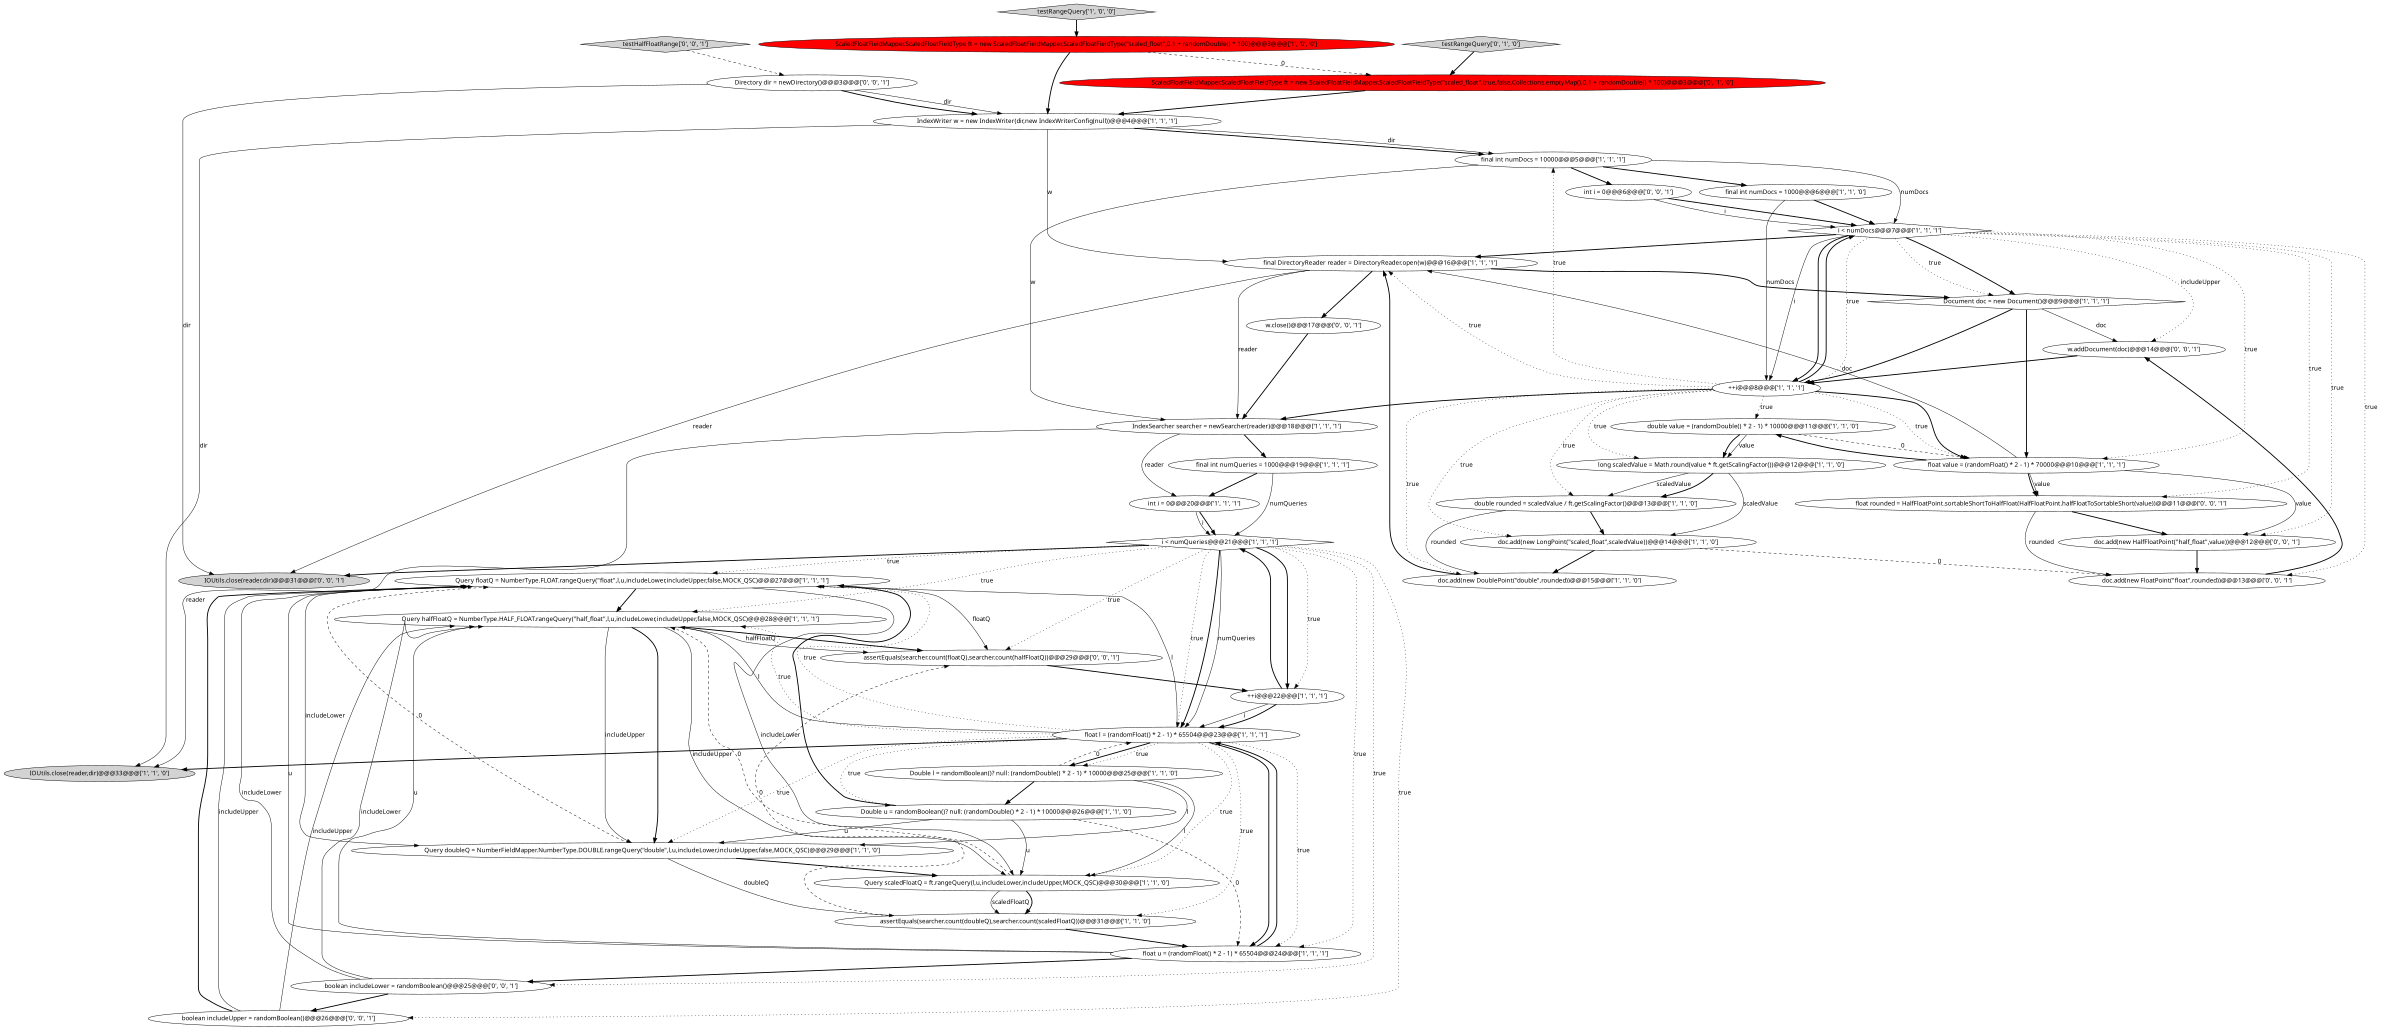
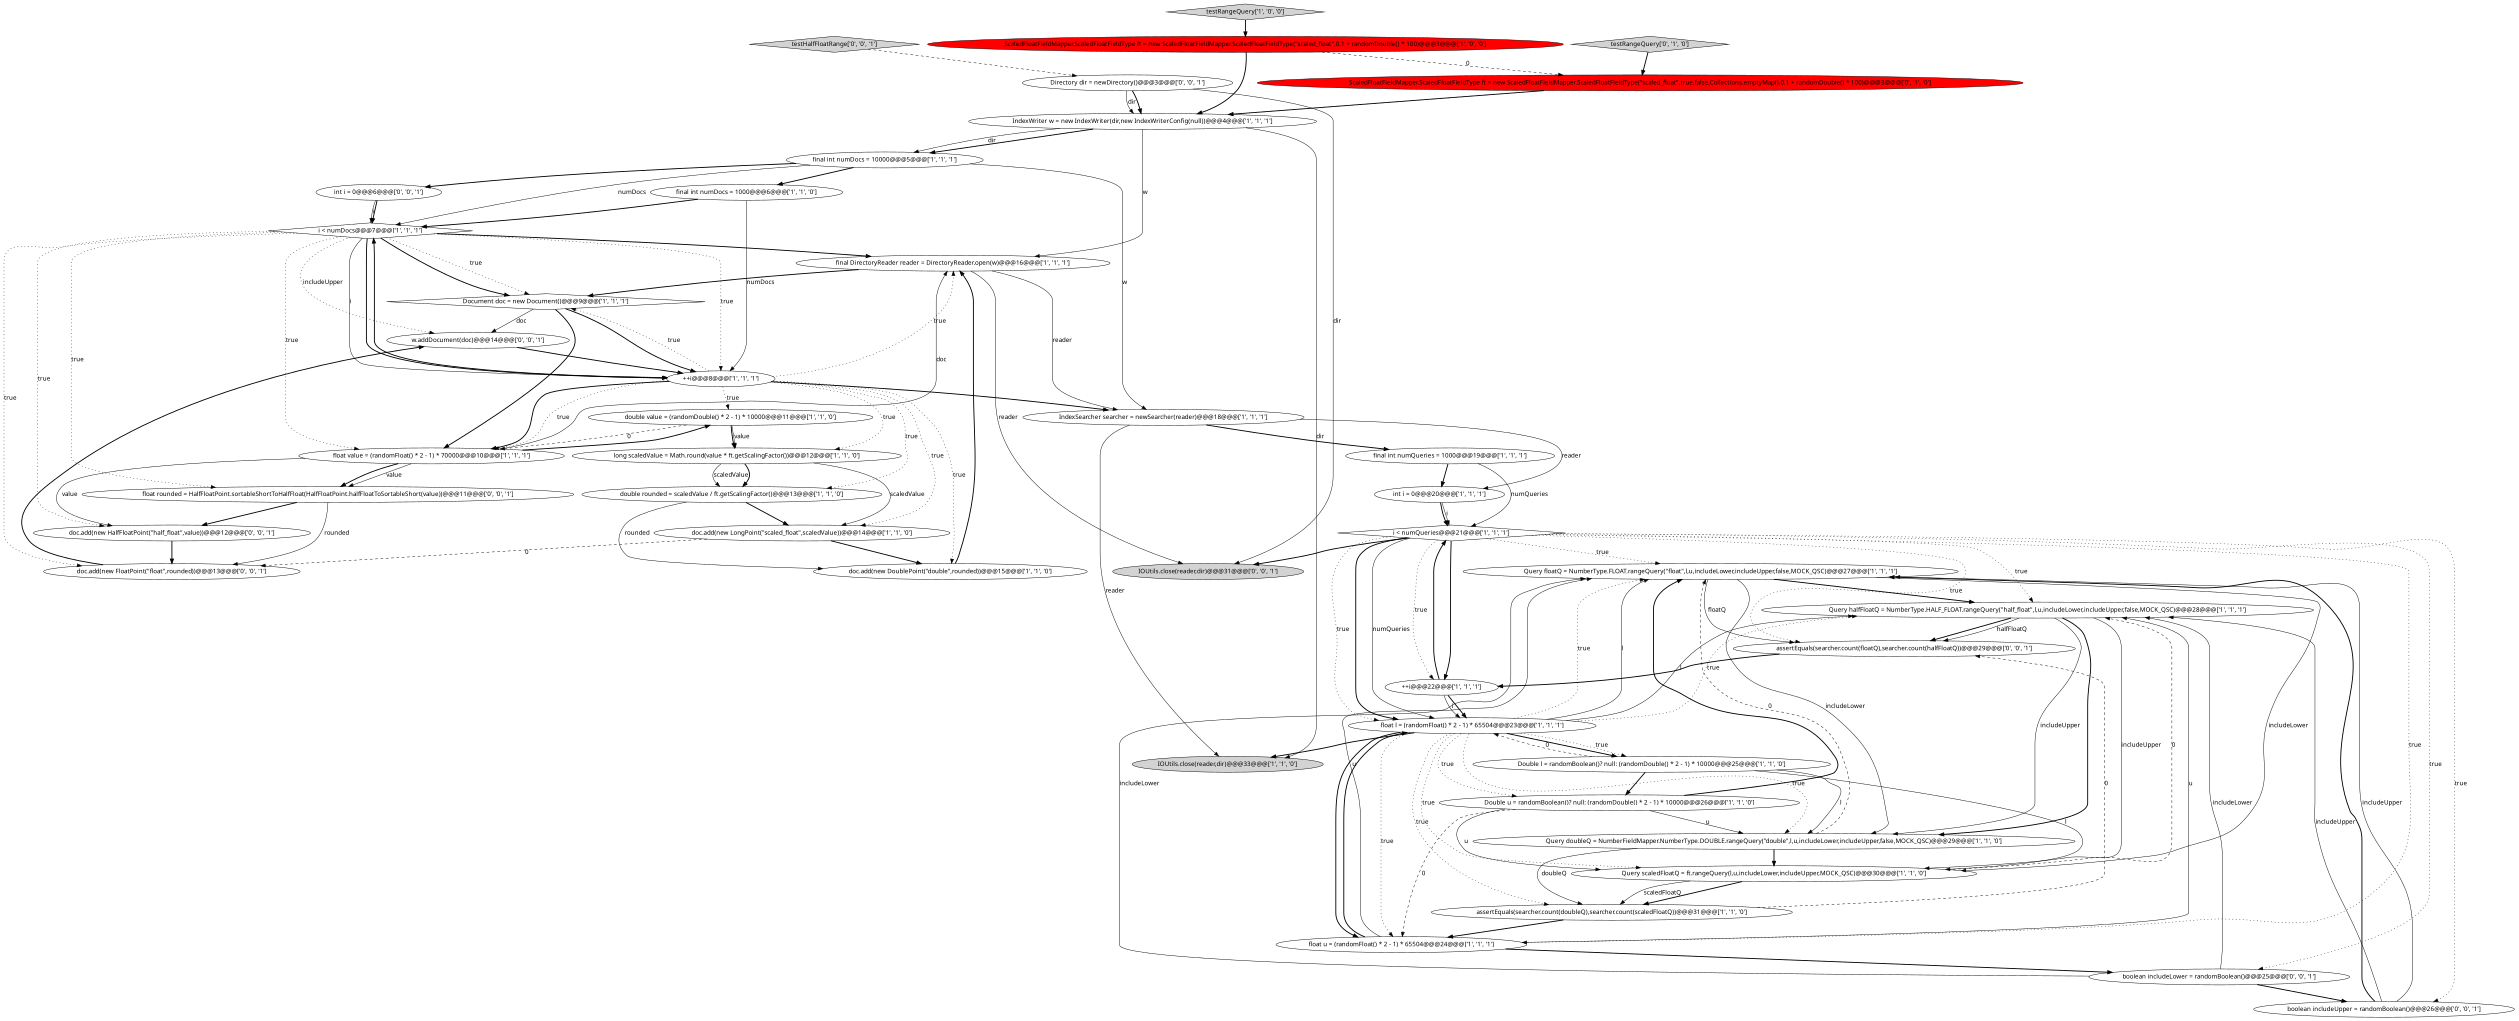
node "w.close()@@@17@@@['0', '0', '1']": removed
edge "++i@@@8@@@['1', '1', '1']" -> "final int numDocs = 10000@@@5@@@['1', '1', '1']": now "++i@@@8@@@['1', '1', '1']" -> "Document doc = new Document()@@@9@@@['1', '1', '1']"
